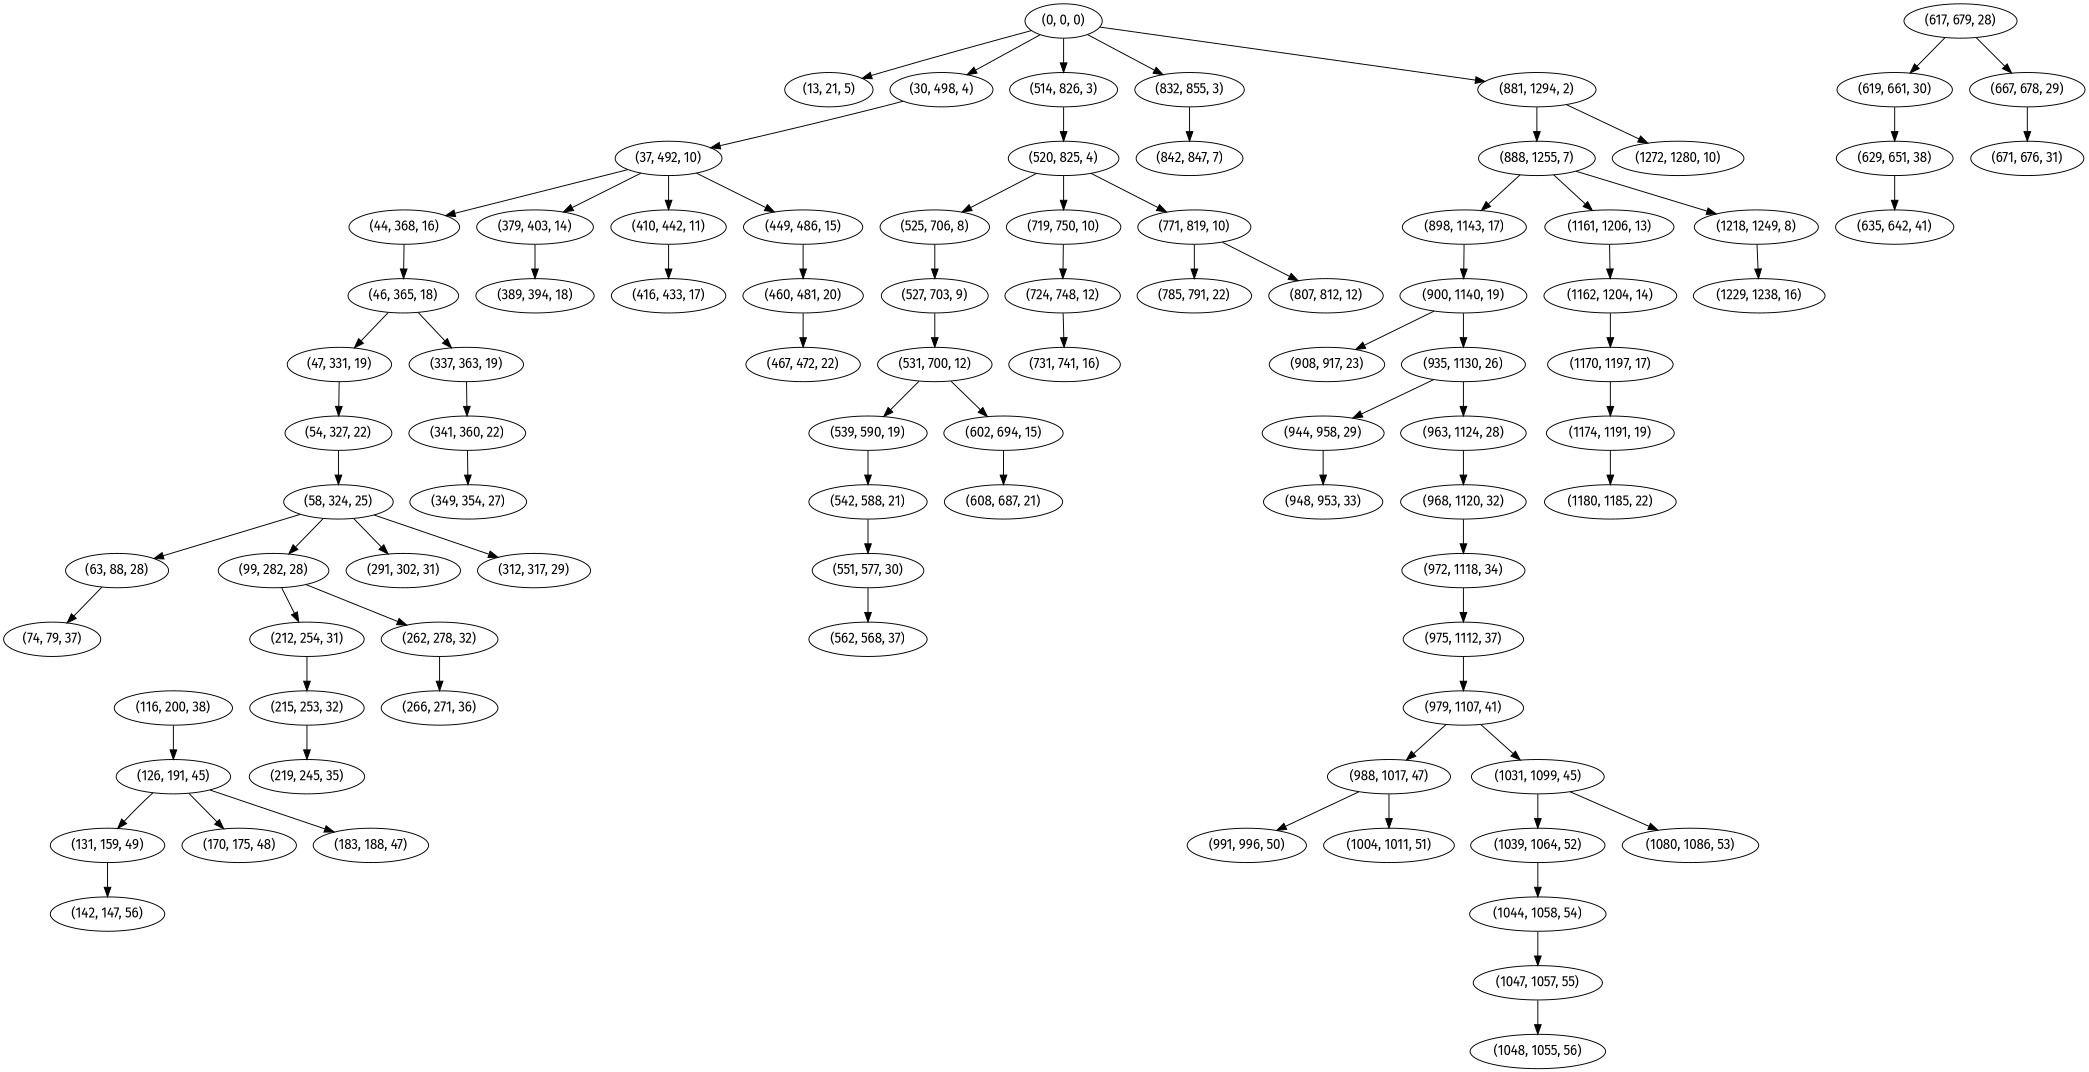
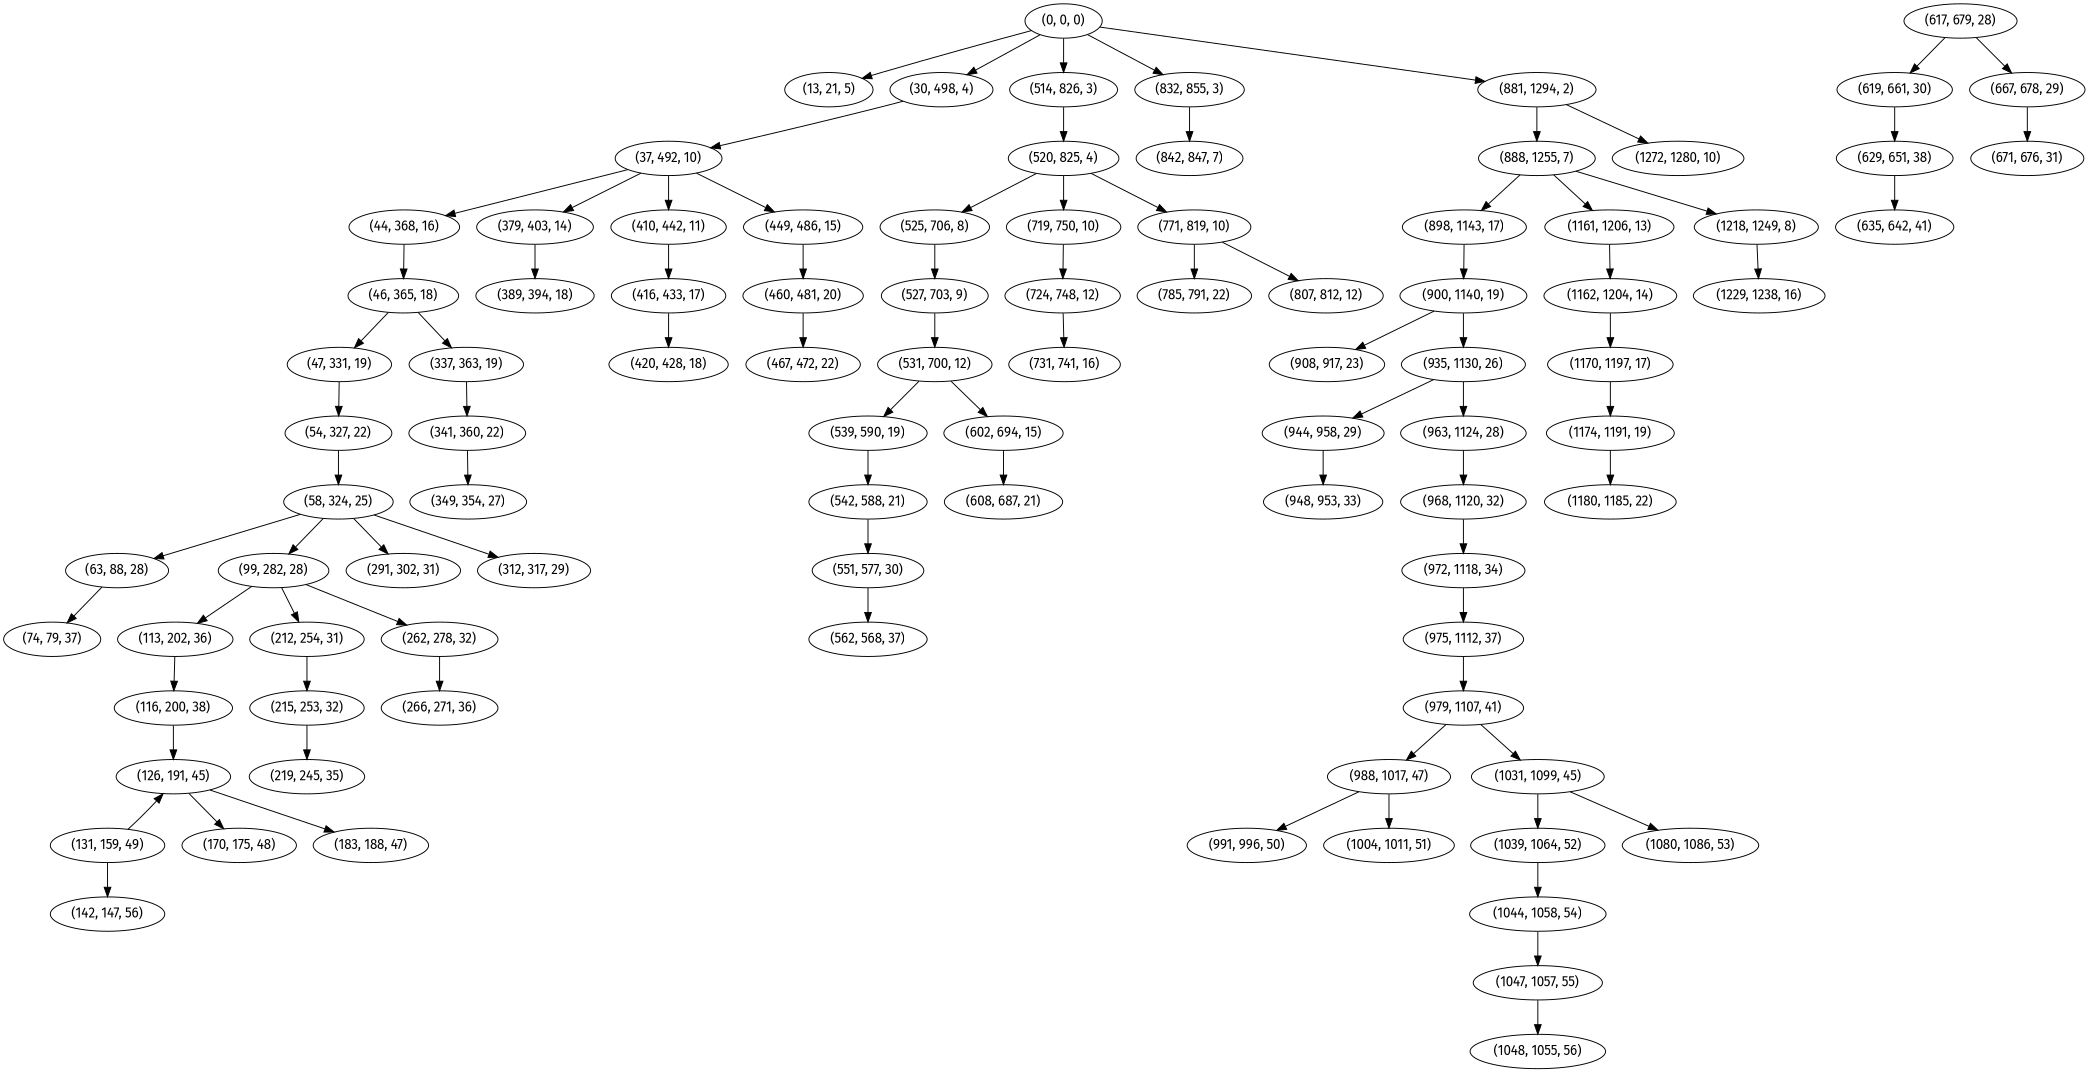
node "(420, 428, 18)": added
node "(113, 202, 36)": added
edge "(126, 191, 45)" -> "(131, 159, 49)": reversed
